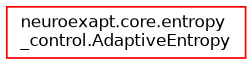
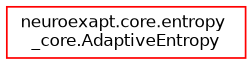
node "neuroexapt.core.entropy _control.AdaptiveEntropy": label "neuroexapt.core.entropy _control.AdaptiveEntropy" -> "neuroexapt.core.entropy _core.AdaptiveEntropy"
